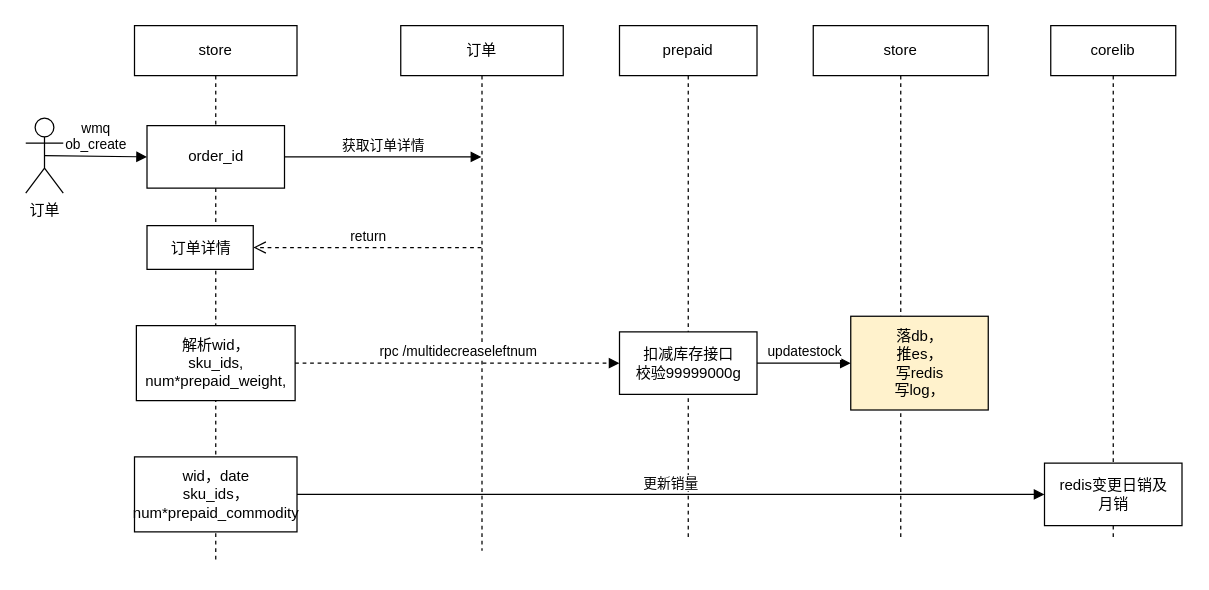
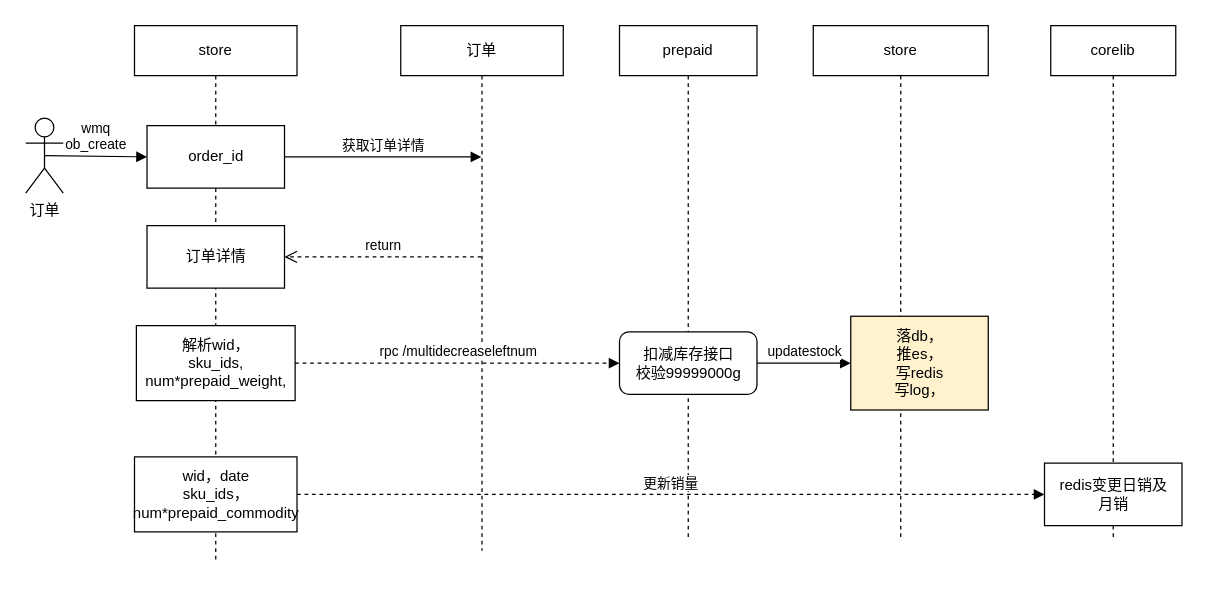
node "订单详情": size 106x44 -> 138x63
node "扣减库存接口 校验99999000g": shape rectangle -> rounded rectangle
edge "wid，date sku_ids， num*prepaid_commodity" -> "redis变更日销及 月销": style solid -> dashed
